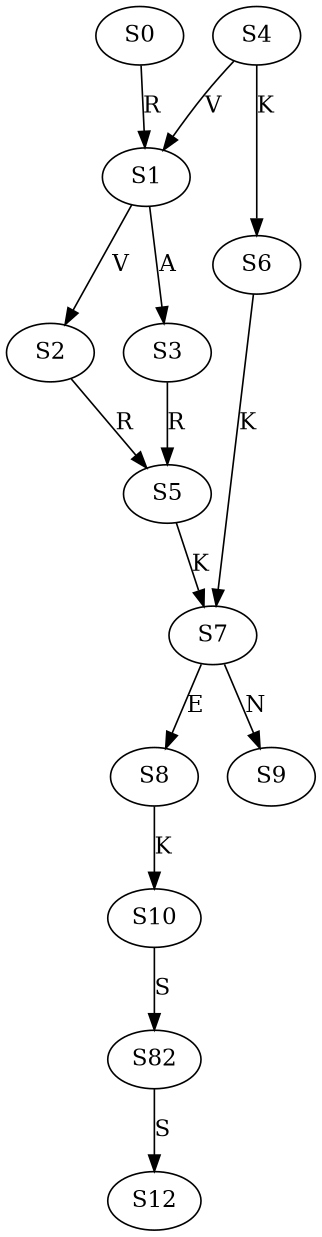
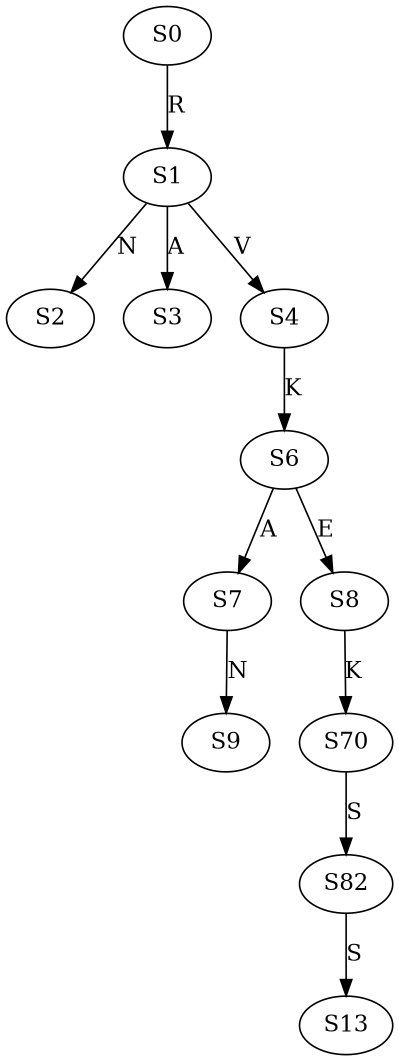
edge "S4" -> "S1": reversed
edge "S1" -> "S2": label "V" -> "N"
edge "S6" -> "S7": label "K" -> "A"
node "S5": removed
edge "S7" -> "S8": now "S6" -> "S8"
node "S10": label "S10" -> "S70"
node "S12": label "S12" -> "S13"
